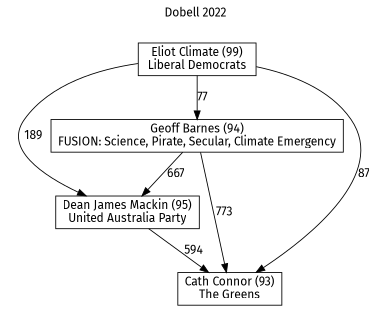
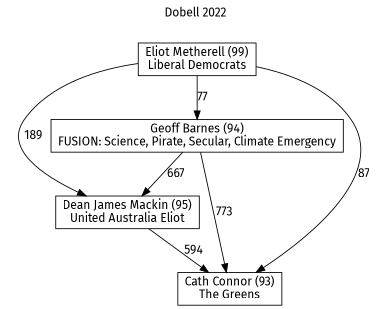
node "Eliot Climate (99) Liberal Democrats": label "Eliot Climate (99) Liberal Democrats" -> "Eliot Metherell (99) Liberal Democrats"
node "Dean James Mackin (95) United Australia Party": label "Dean James Mackin (95) United Australia Party" -> "Dean James Mackin (95) United Australia Eliot"
